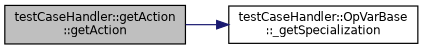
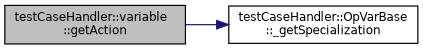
node "testCaseHandler::getAction ::getAction": label "testCaseHandler::getAction ::getAction" -> "testCaseHandler::variable ::getAction"
